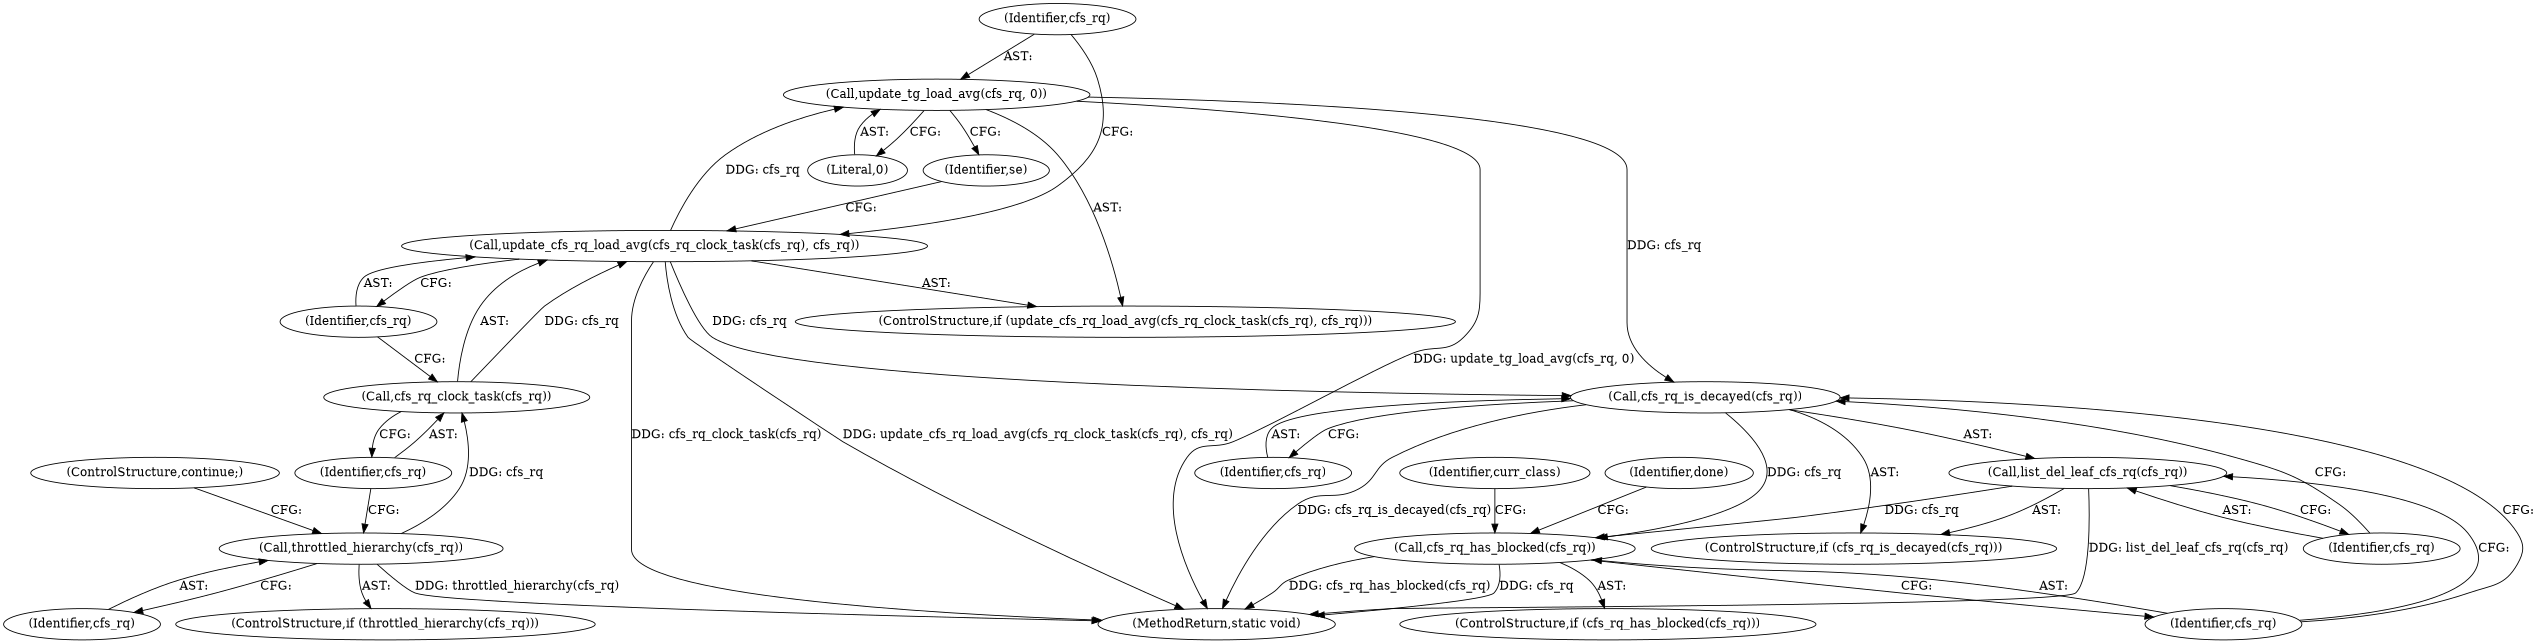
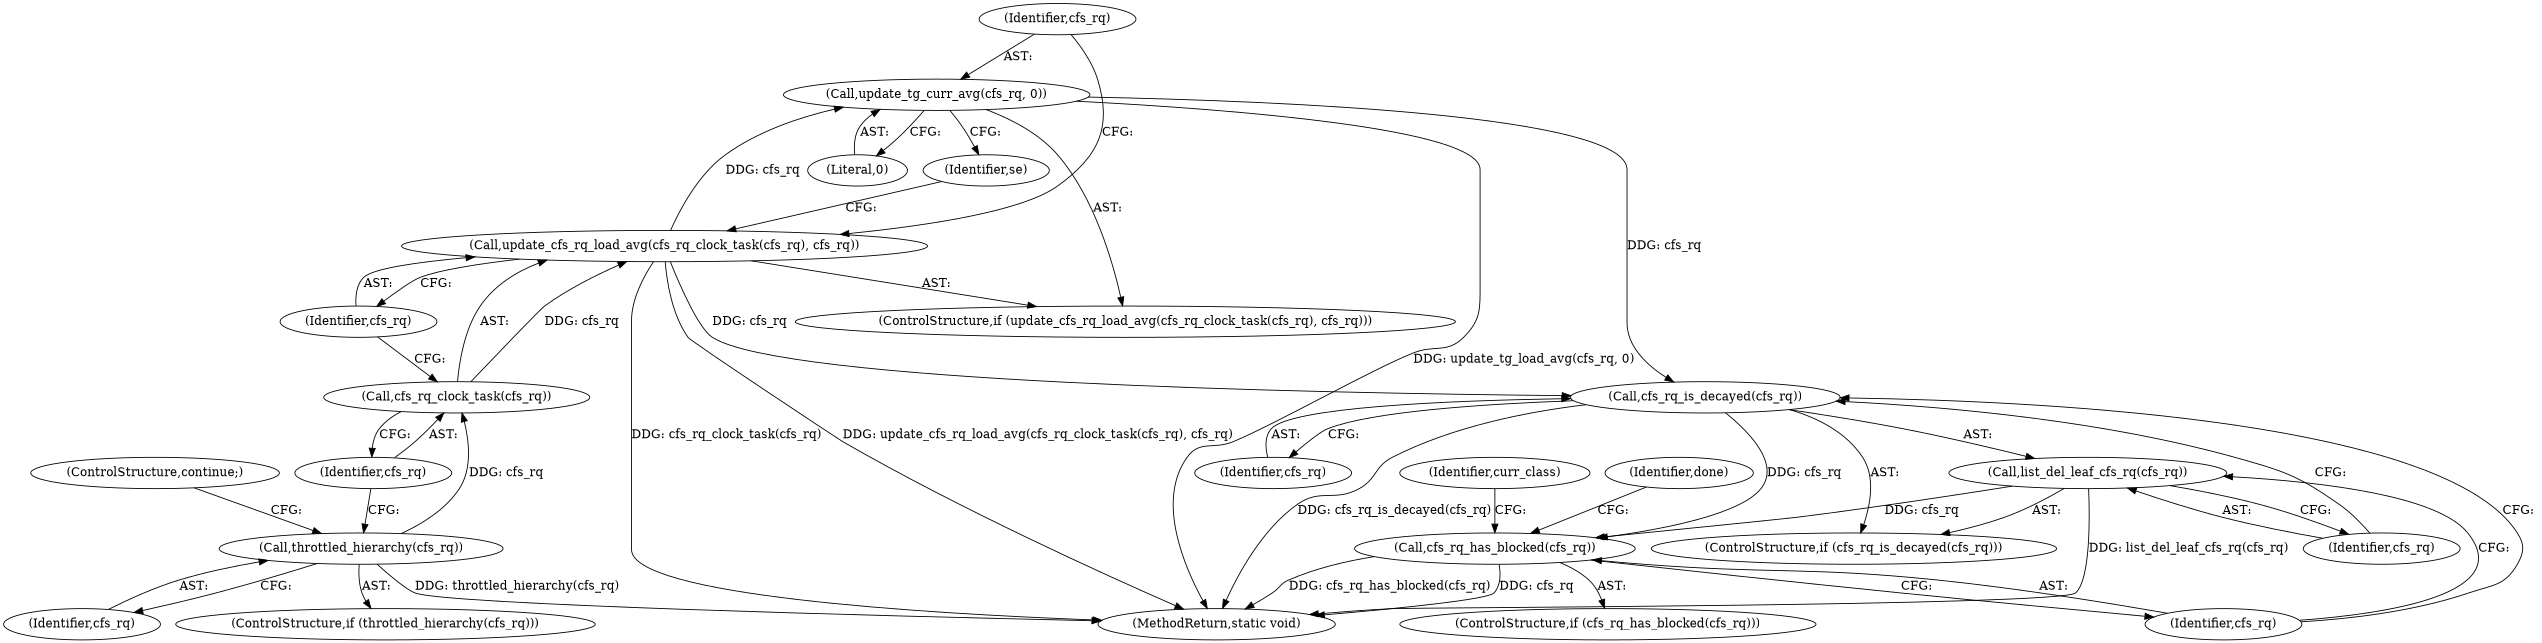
node "(Call,update_tg_load_avg(cfs_rq, 0))": label "(Call,update_tg_load_avg(cfs_rq, 0))" -> "(Call,update_tg_curr_avg(cfs_rq, 0))"
